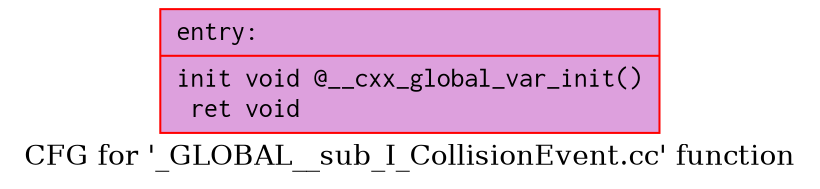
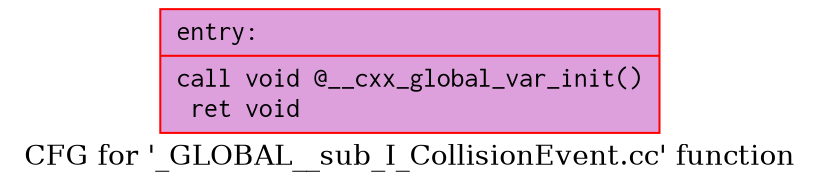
node "entry:": text "init void @__cxx_global_var_init()" -> "call void @__cxx_global_var_init()"
